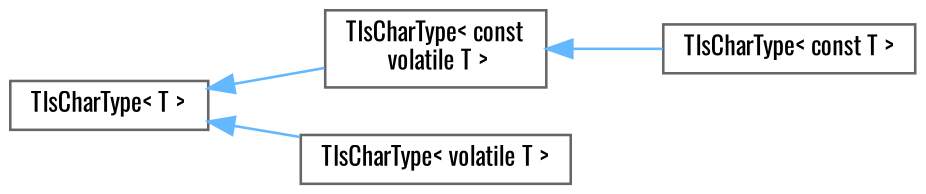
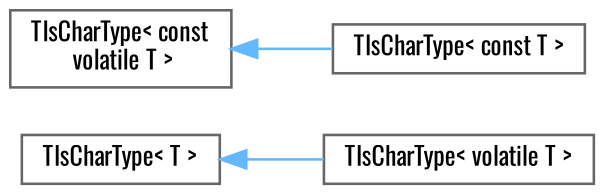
edge "TIsCharType< const volatile T >" -> "TIsCharType< T >": removed
